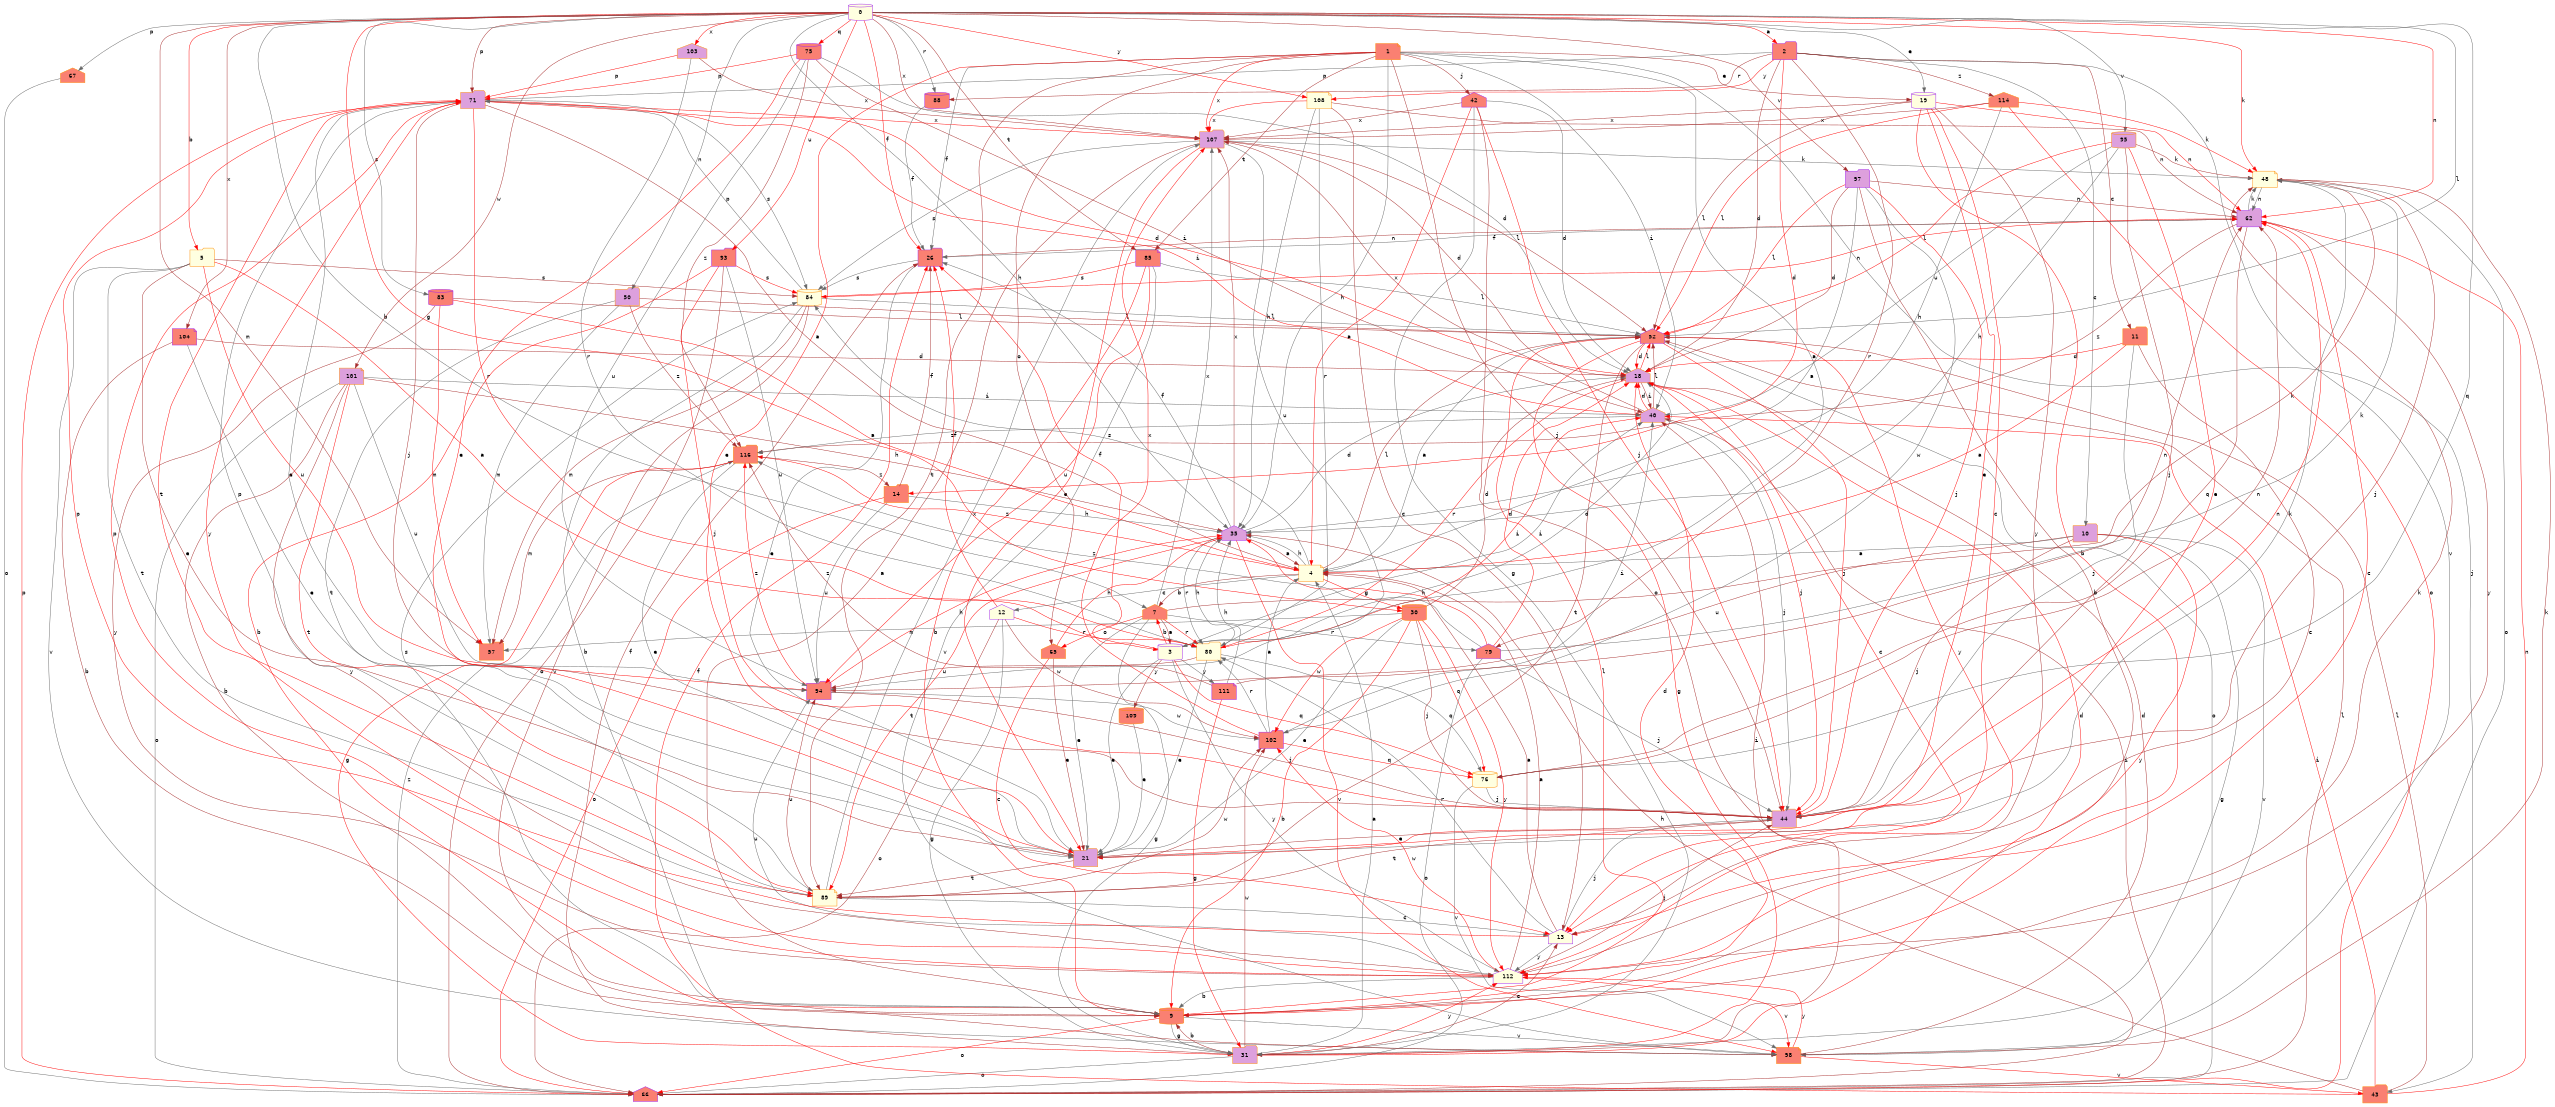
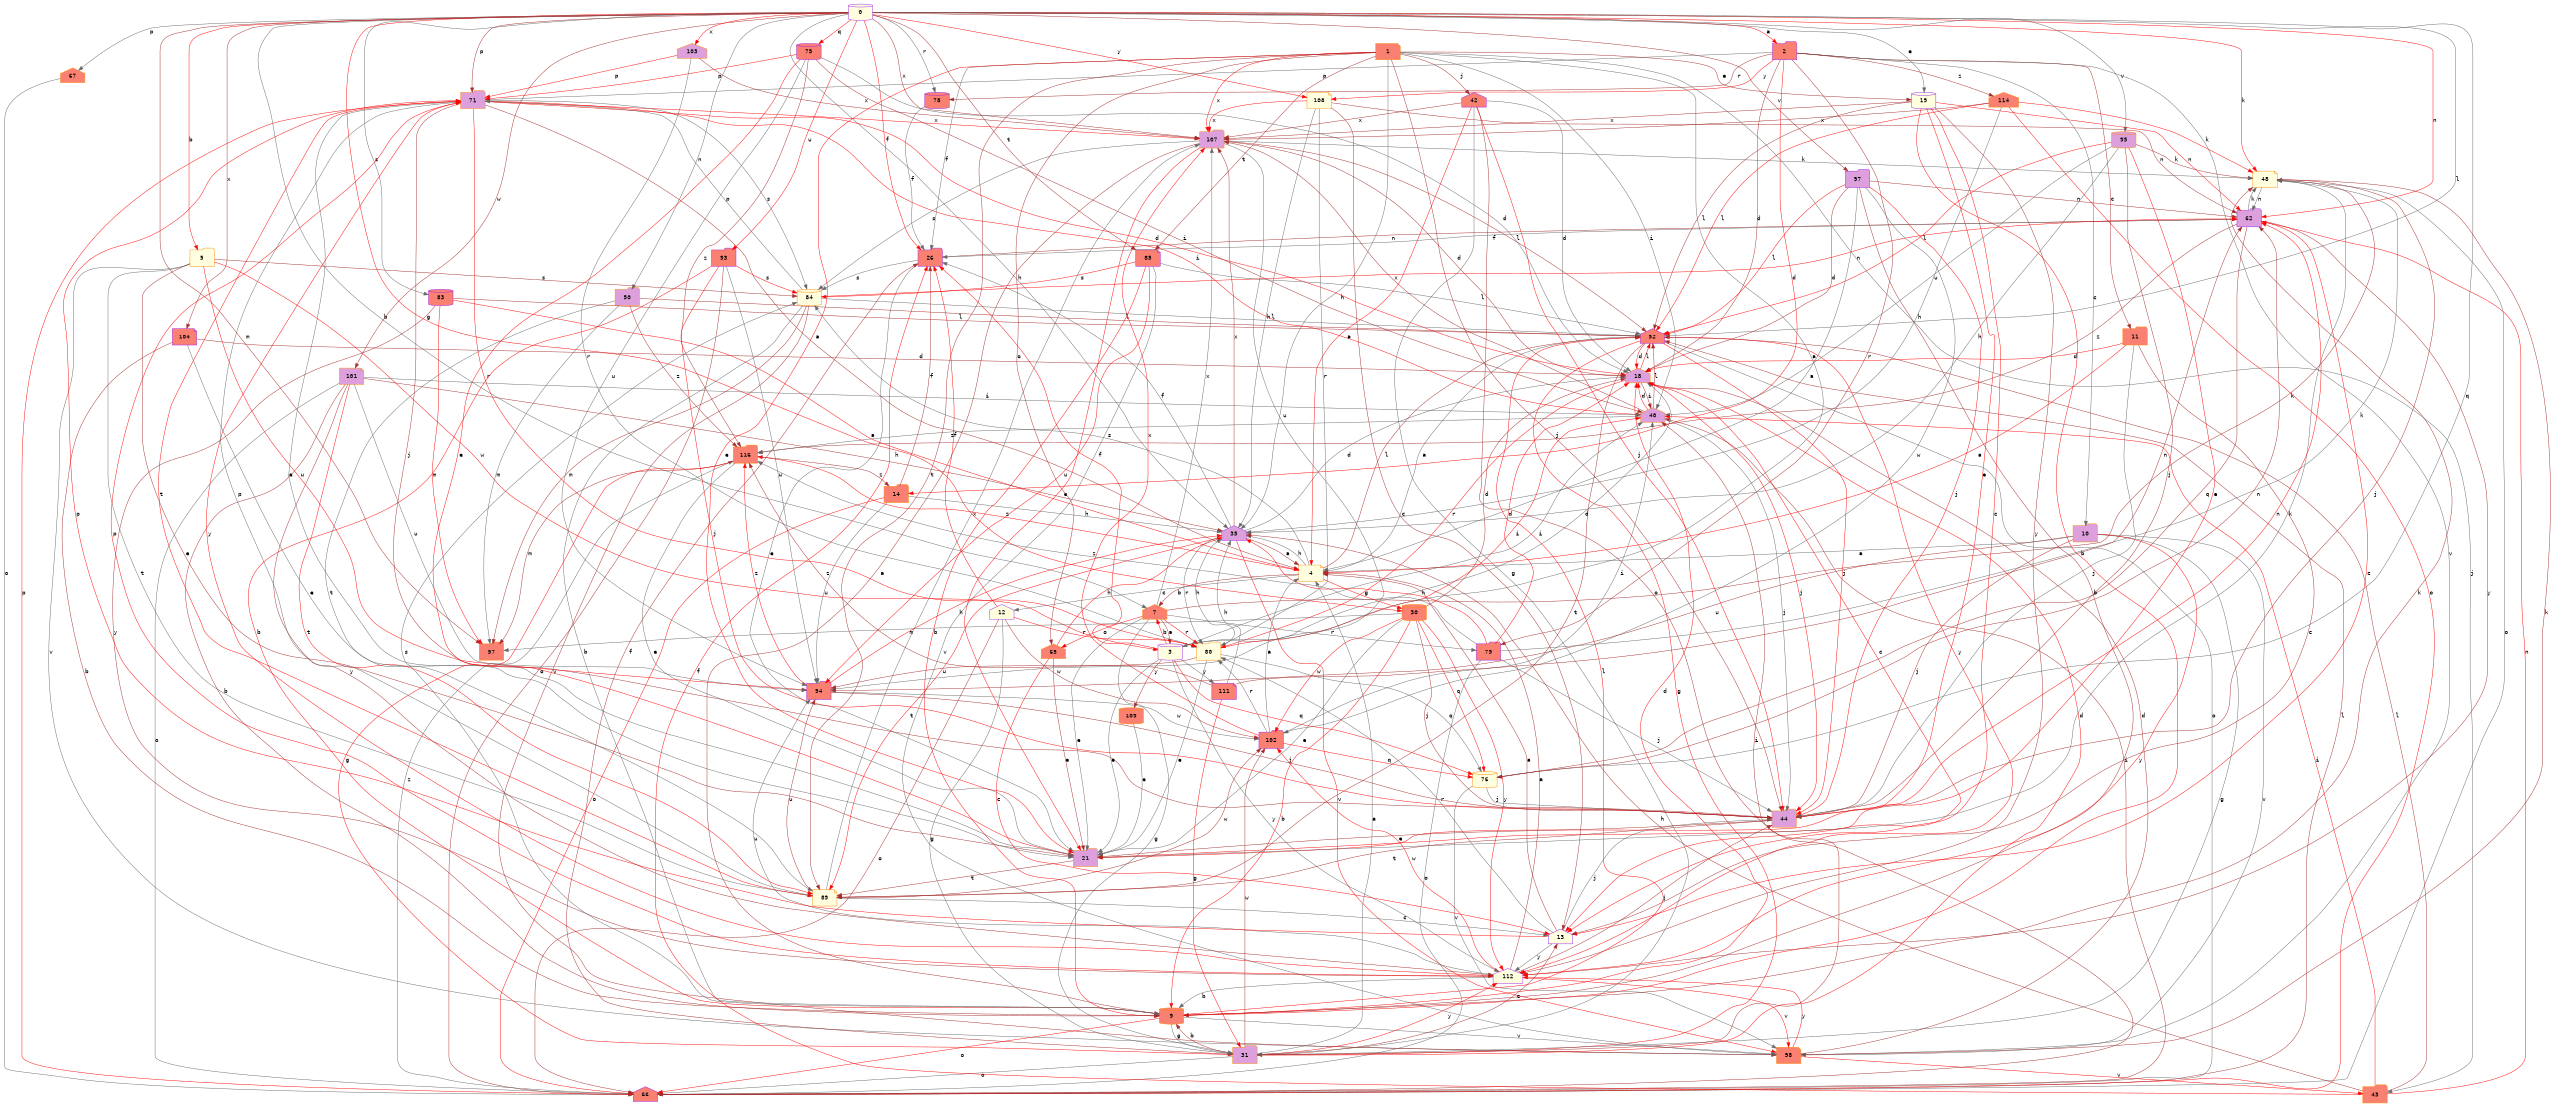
node "88": label "88" -> "78"
edge "5" -> "3": label "a" -> "w"
node "79": shape house -> folder
